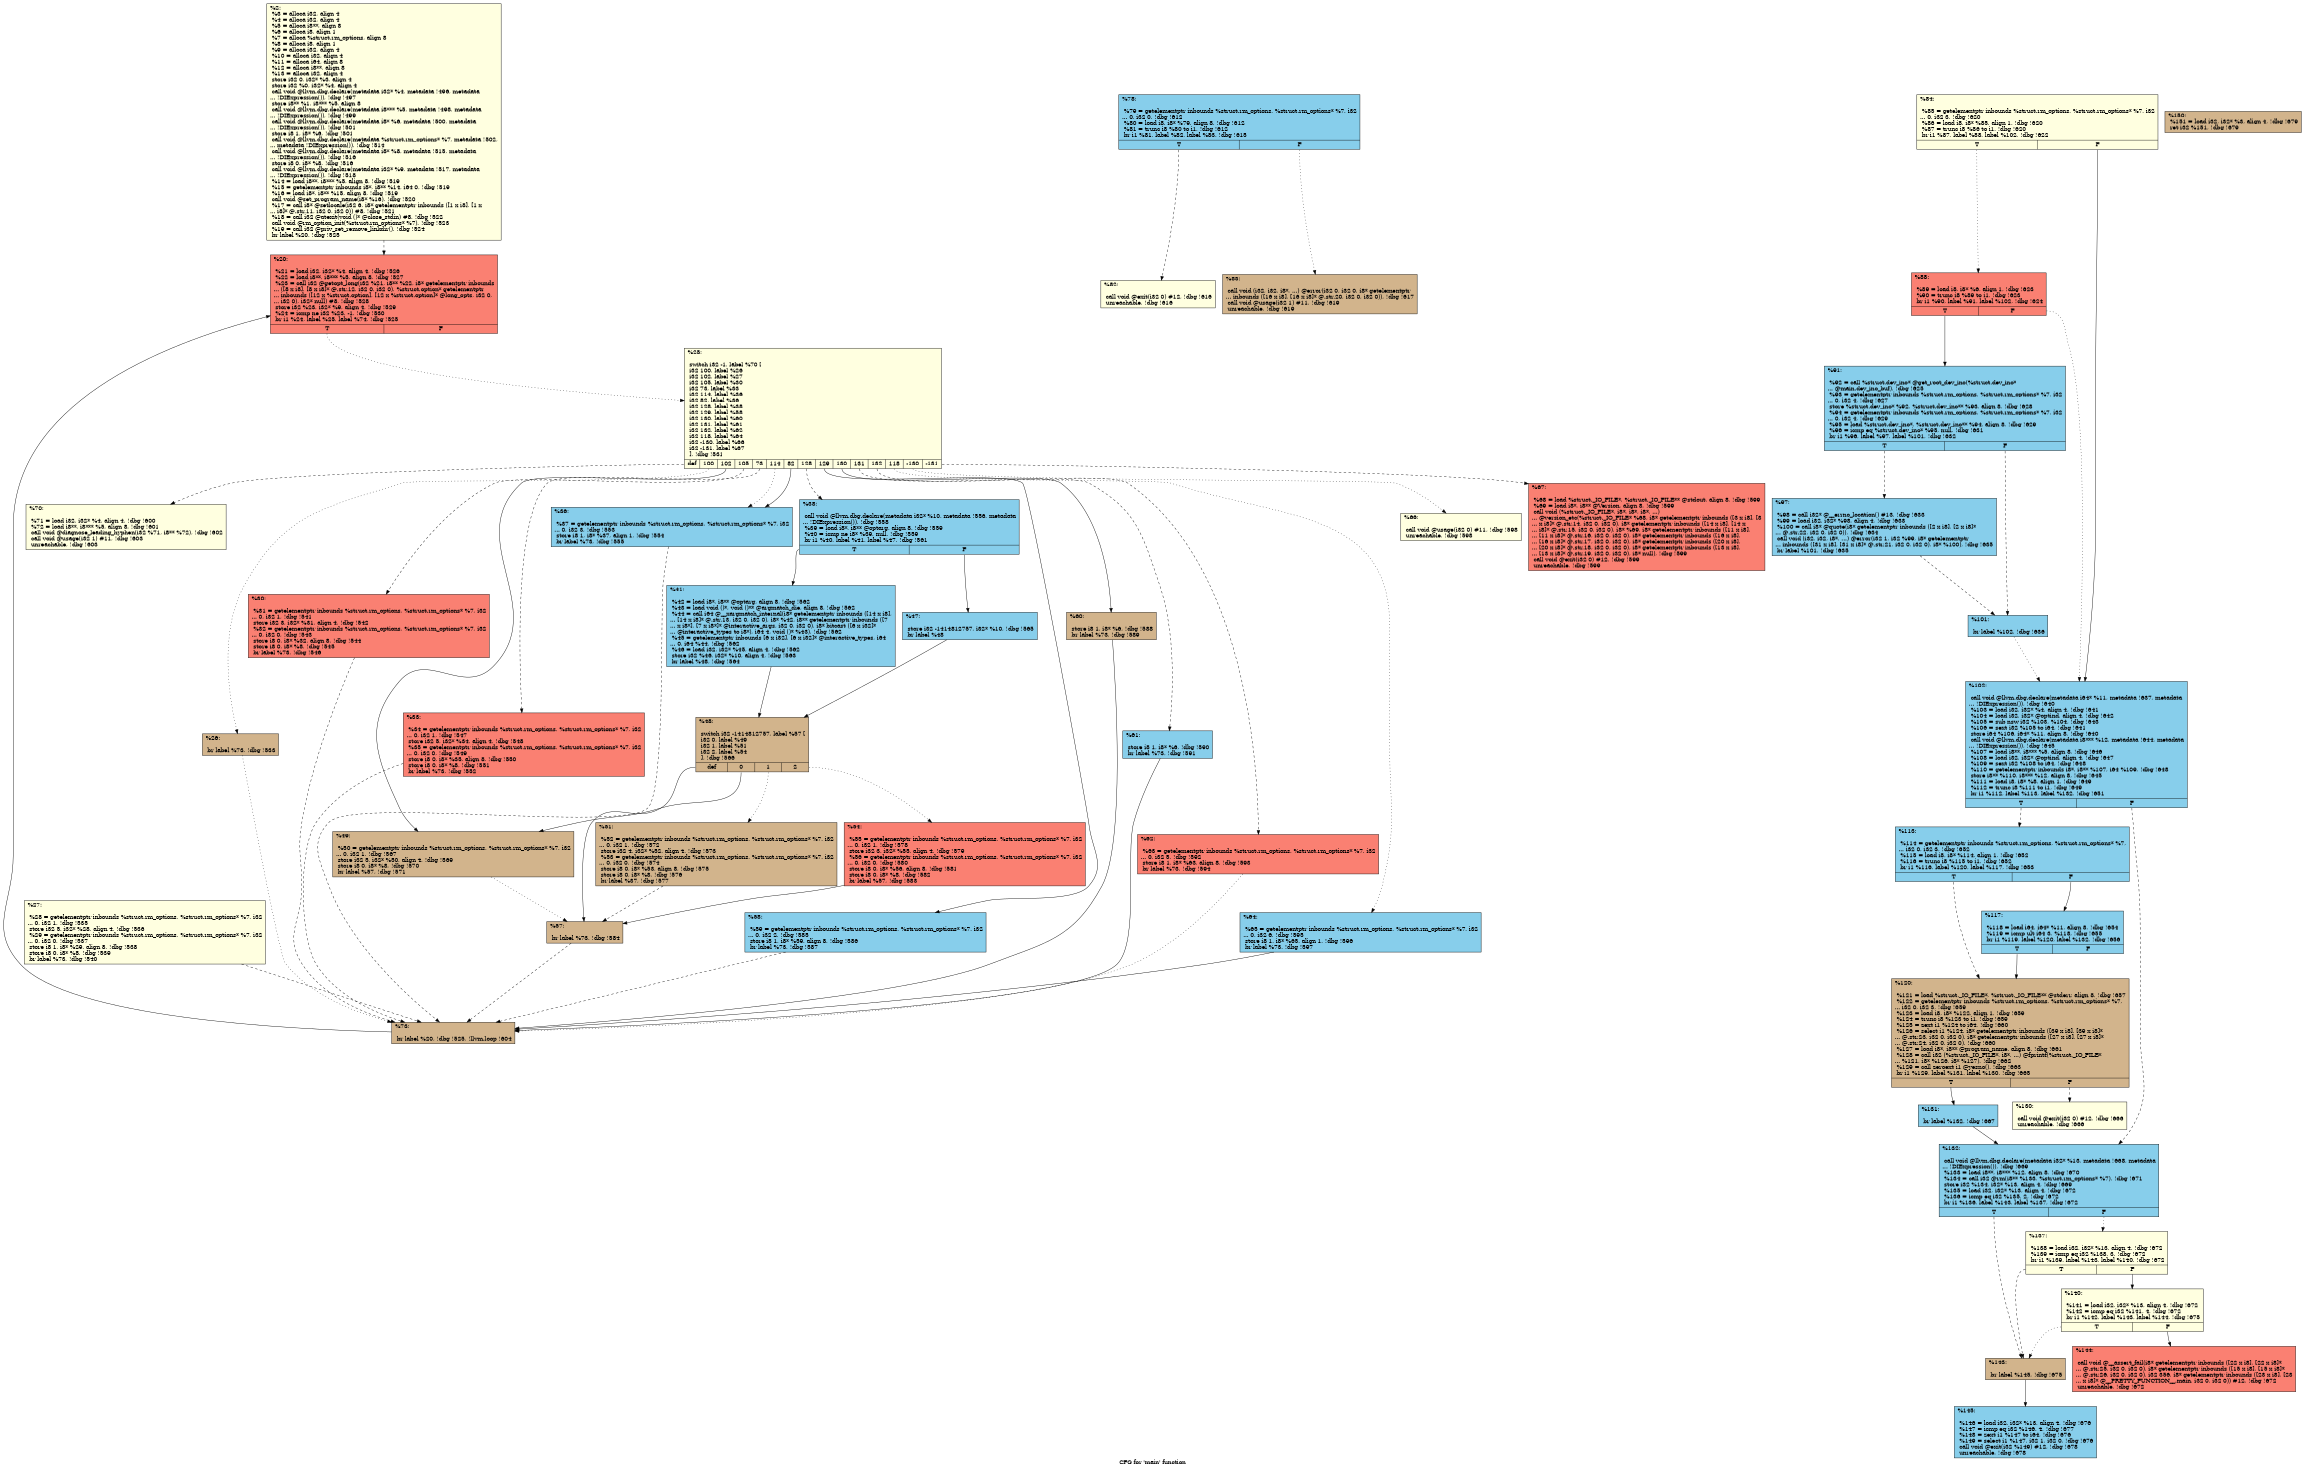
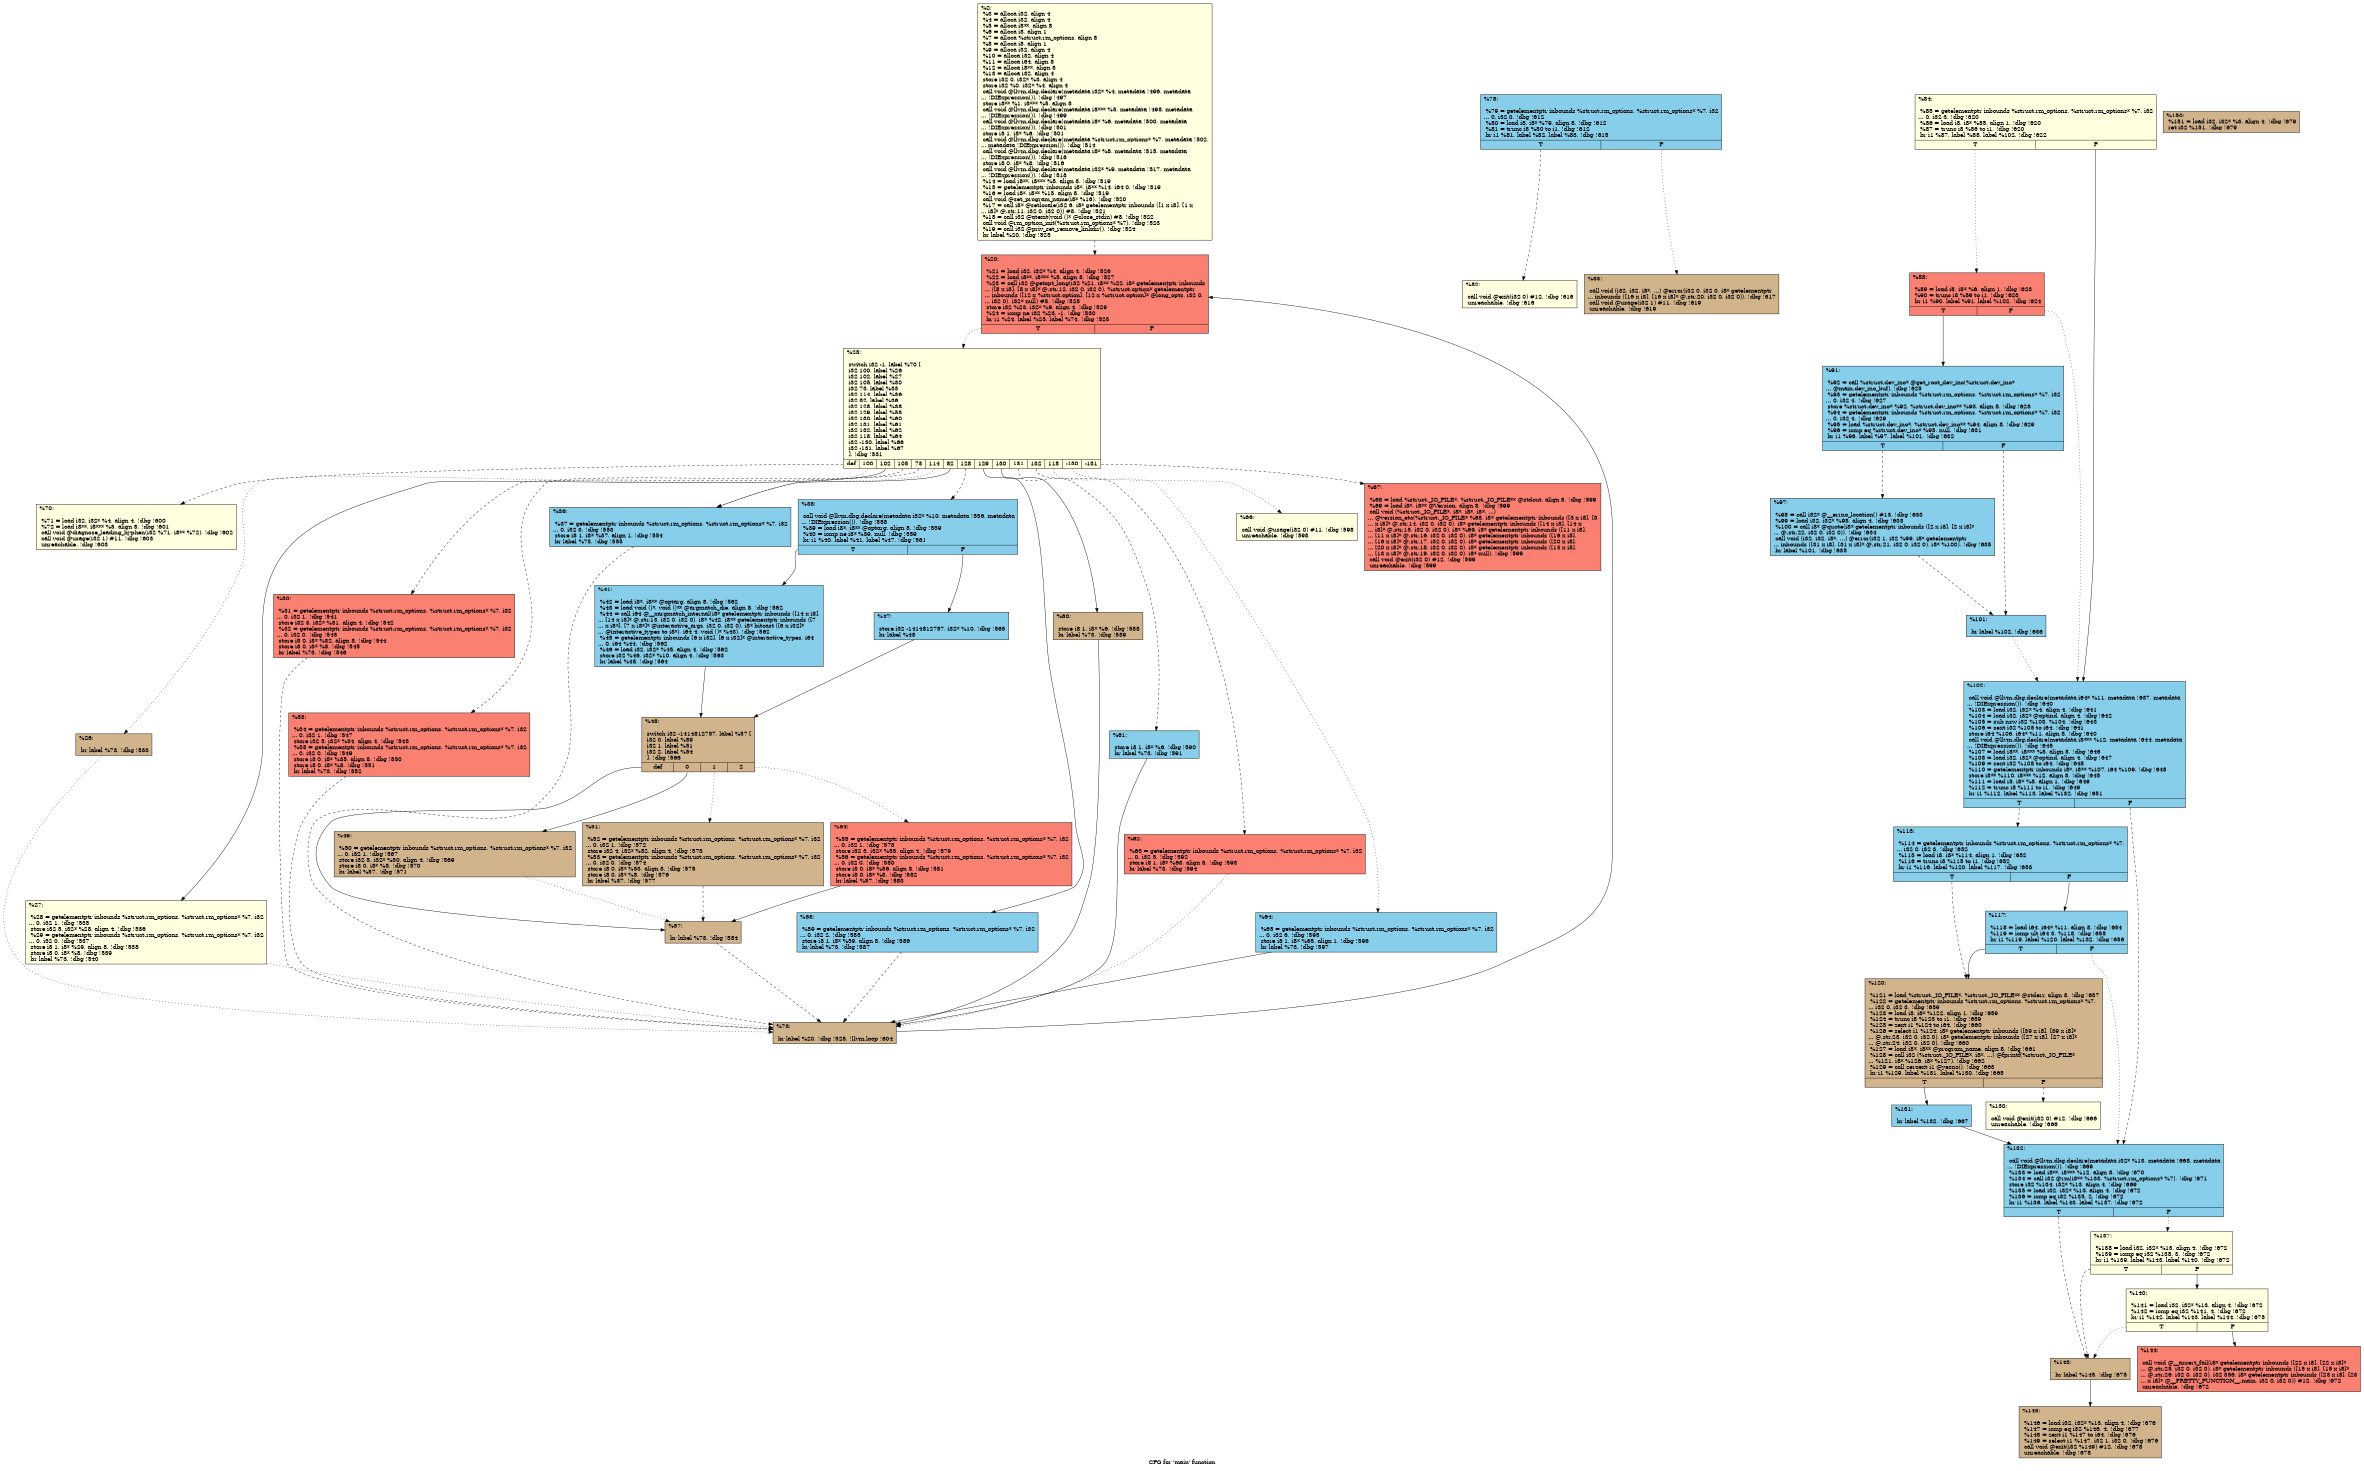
edge "%25:" -> "%49:": now "%25:" -> "%27:"
node "%48:": text "i32 0, label %49" -> "i32 0, label %89"
edge "%27:" -> "%73:": style dashed -> dotted
edge "%117:" -> "%132:": added
node "%145:": fillcolor skyblue -> tan
